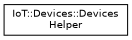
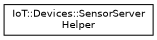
node "IoT::Devices::Devices Helper": label "IoT::Devices::Devices Helper" -> "IoT::Devices::SensorServer Helper"
